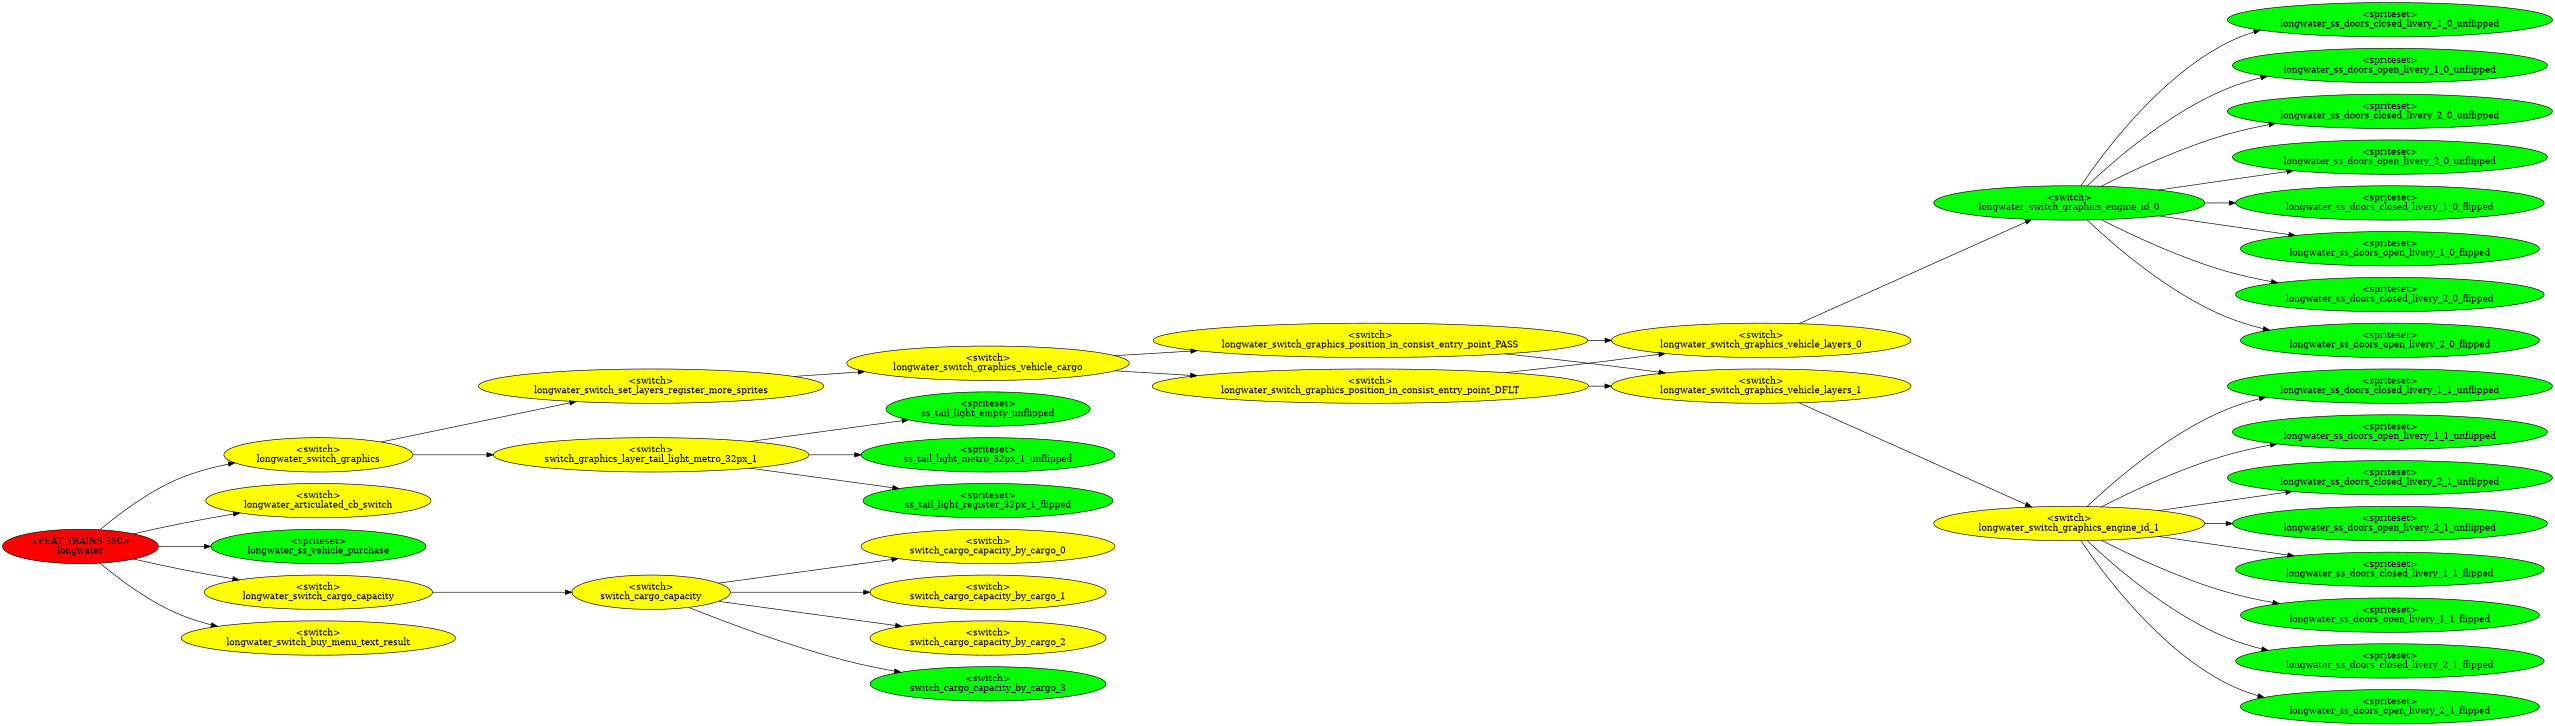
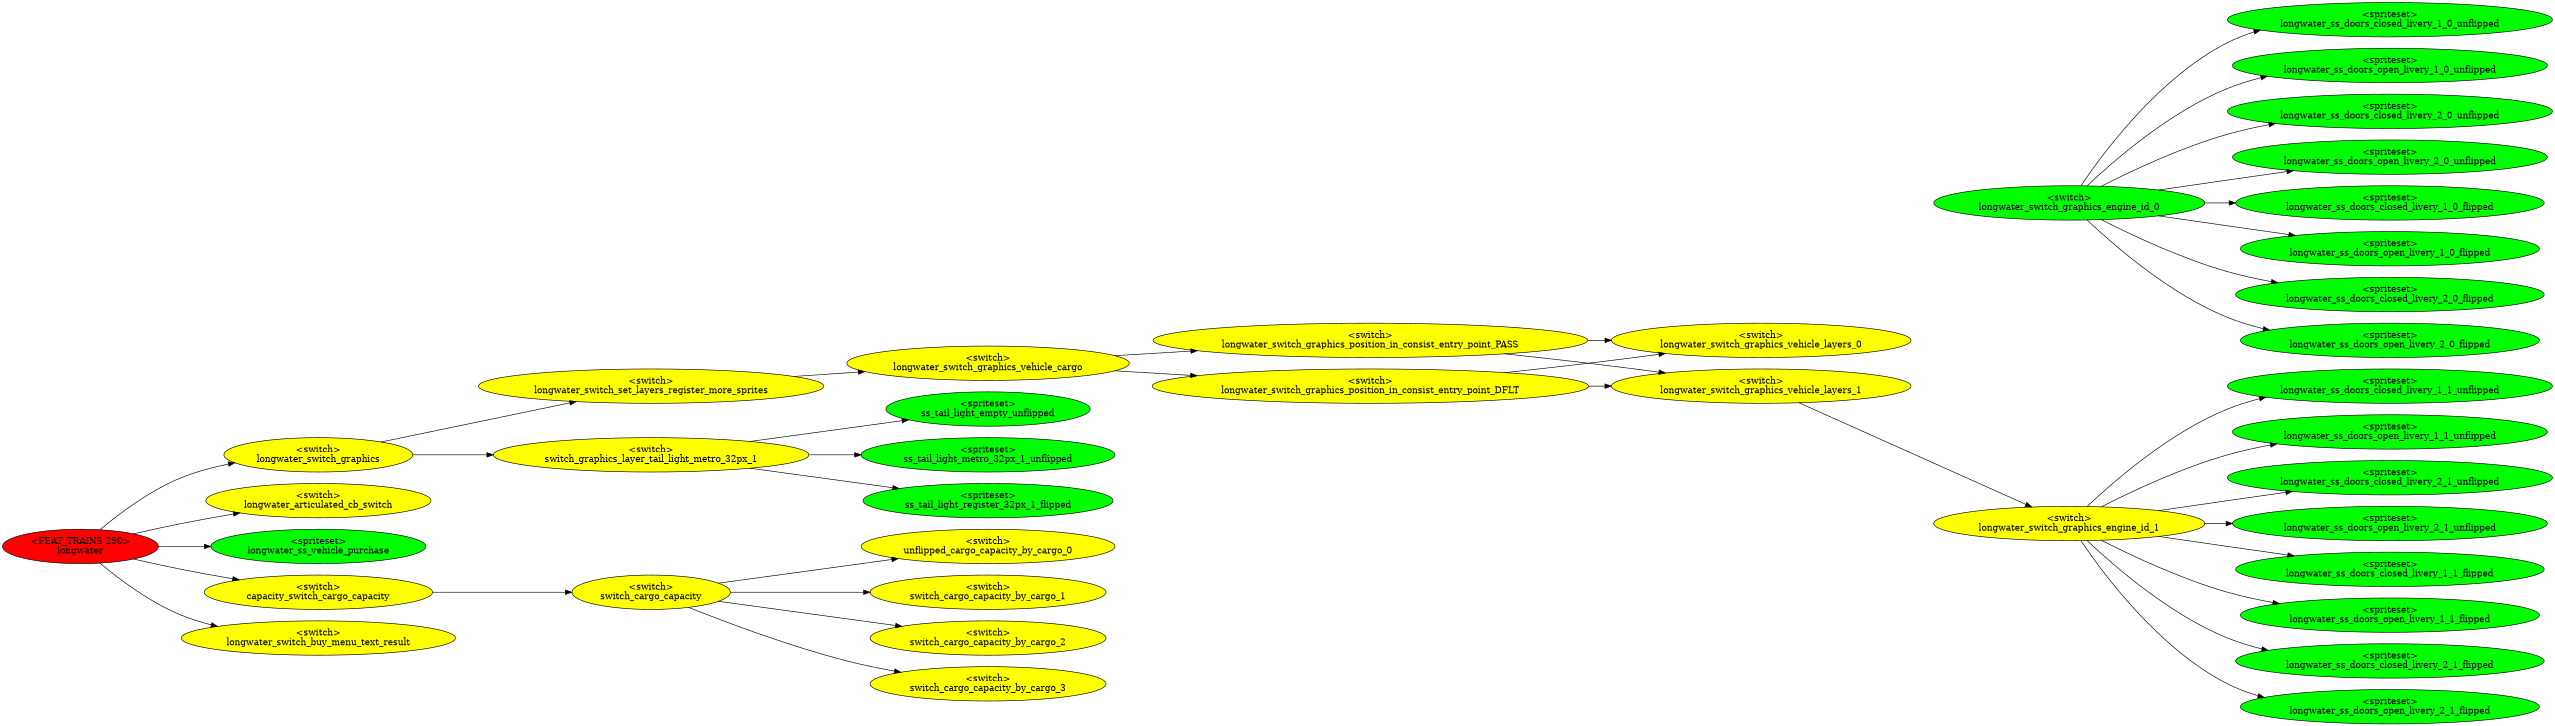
edge "<switch> longwater_switch_graphics_vehicle_layers_0" -> "<switch> longwater_switch_graphics_engine_id_0": removed
node "<switch> switch_cargo_capacity_by_cargo_0": label "<switch> switch_cargo_capacity_by_cargo_0" -> "<switch> unflipped_cargo_capacity_by_cargo_0"
node "<switch> longwater_switch_cargo_capacity": label "<switch> longwater_switch_cargo_capacity" -> "<switch> capacity_switch_cargo_capacity"
node "<switch> switch_cargo_capacity_by_cargo_3": fillcolor green -> yellow
